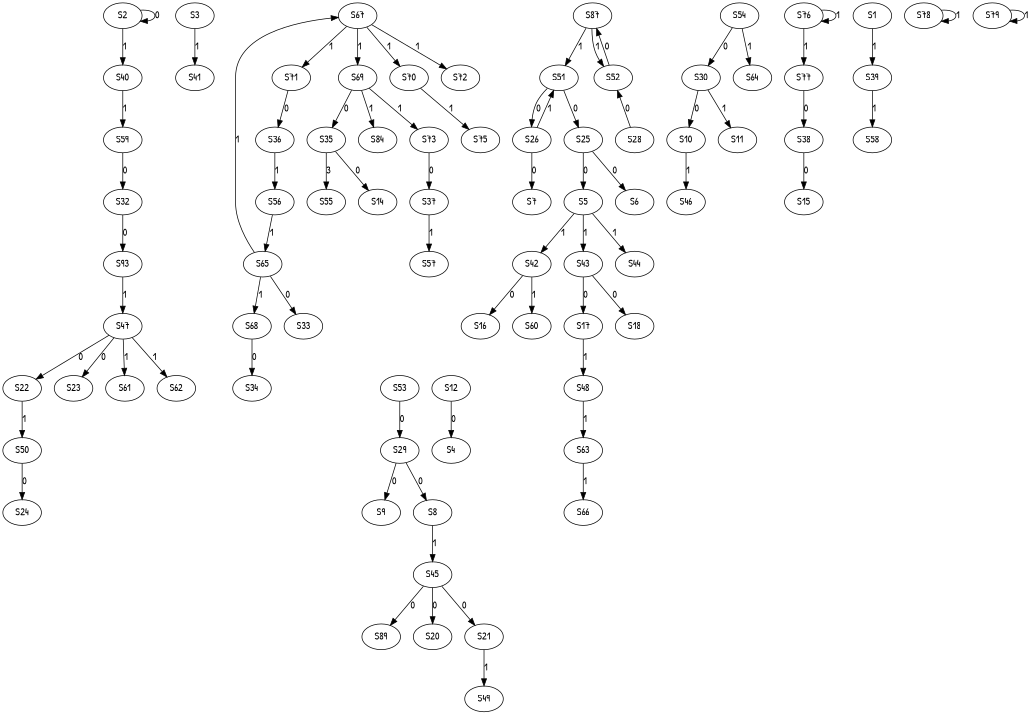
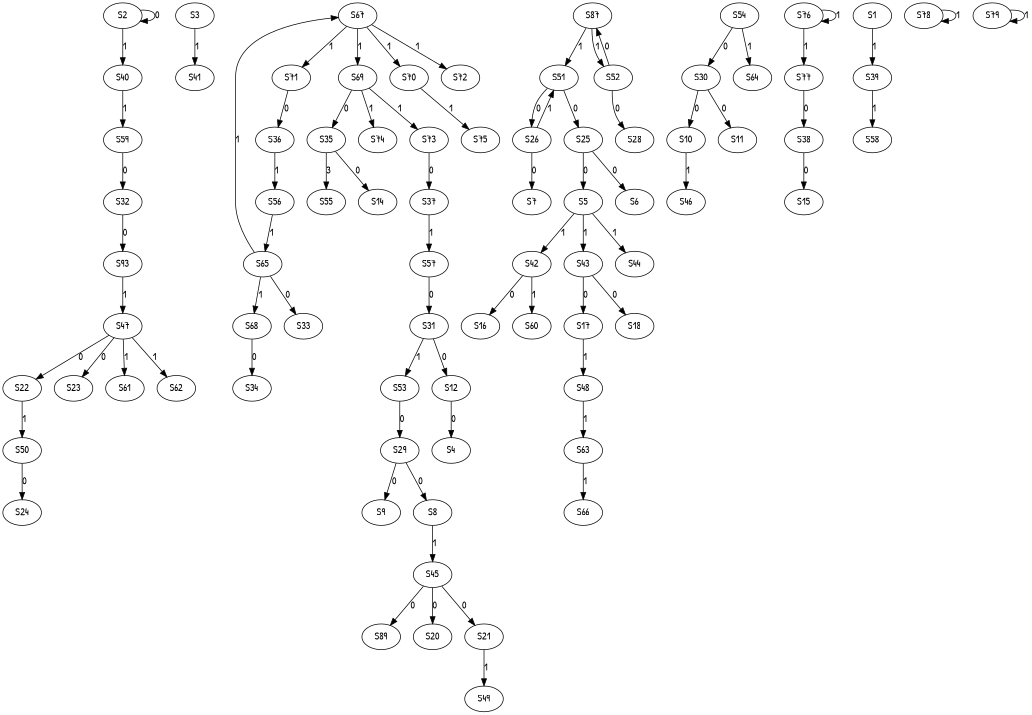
edge "S30" -> "S11": label "1" -> "0"
edge "S28" -> "S52": reversed
node "S84": label "S84" -> "S74"
node "S31": added
